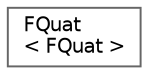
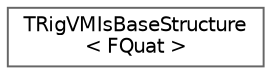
node "FQuat < FQuat >": label "FQuat < FQuat >" -> "TRigVMIsBaseStructure < FQuat >"
